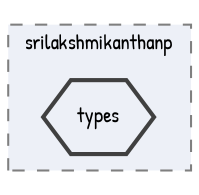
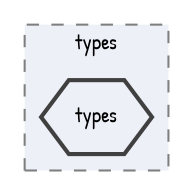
cluster "srilakshmikanthanp": label "srilakshmikanthanp" -> "types"
